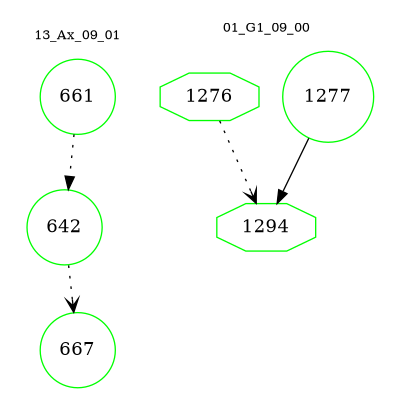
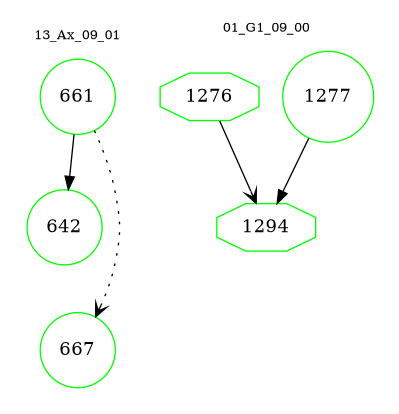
edge "661" -> "642": style dotted -> solid
edge "1276" -> "1294": style dotted -> solid
edge "642" -> "667": now "661" -> "667"
